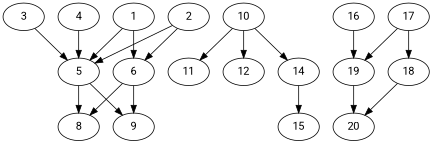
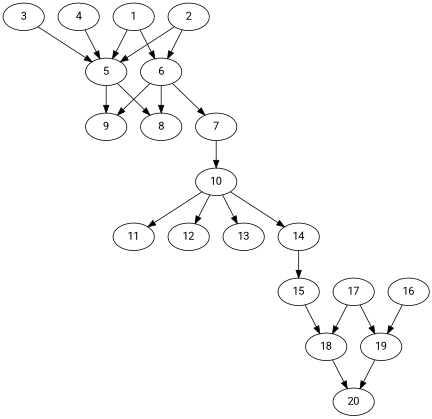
node "7": added
node "13": added
edge "15" -> "18": added
